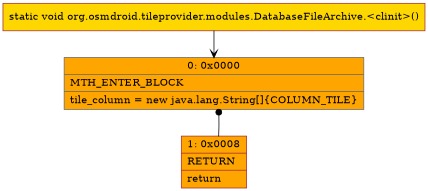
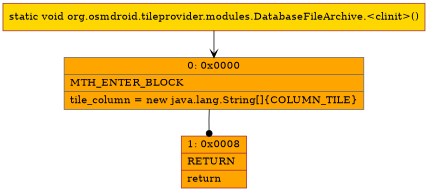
edge "1: 0x0008" -> "0: 0x0000": reversed
